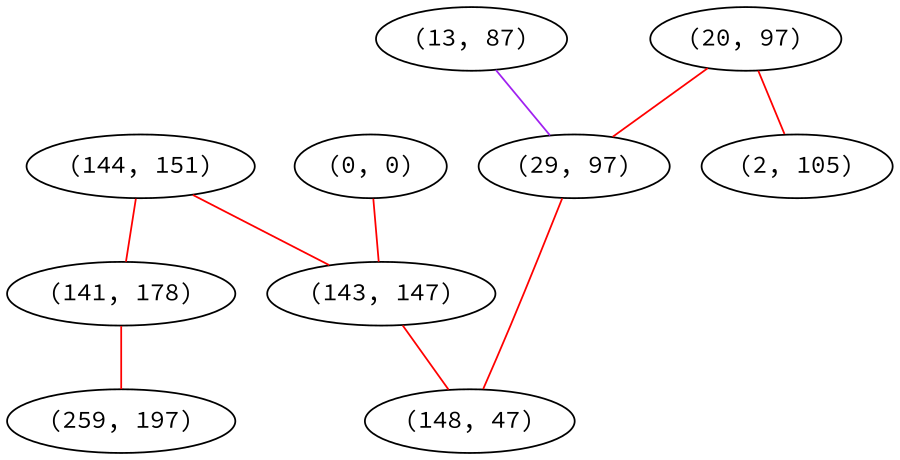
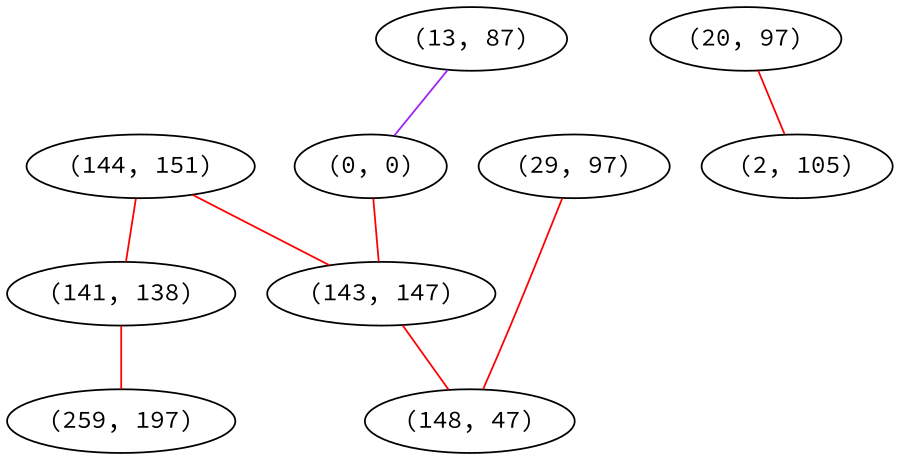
edge "(20, 97)" -- "(29, 97)": removed
edge "(13, 87)" -- "(29, 97)": now "(13, 87)" -- "(0, 0)"
node "(141, 178)": label "(141, 178)" -> "(141, 138)"
